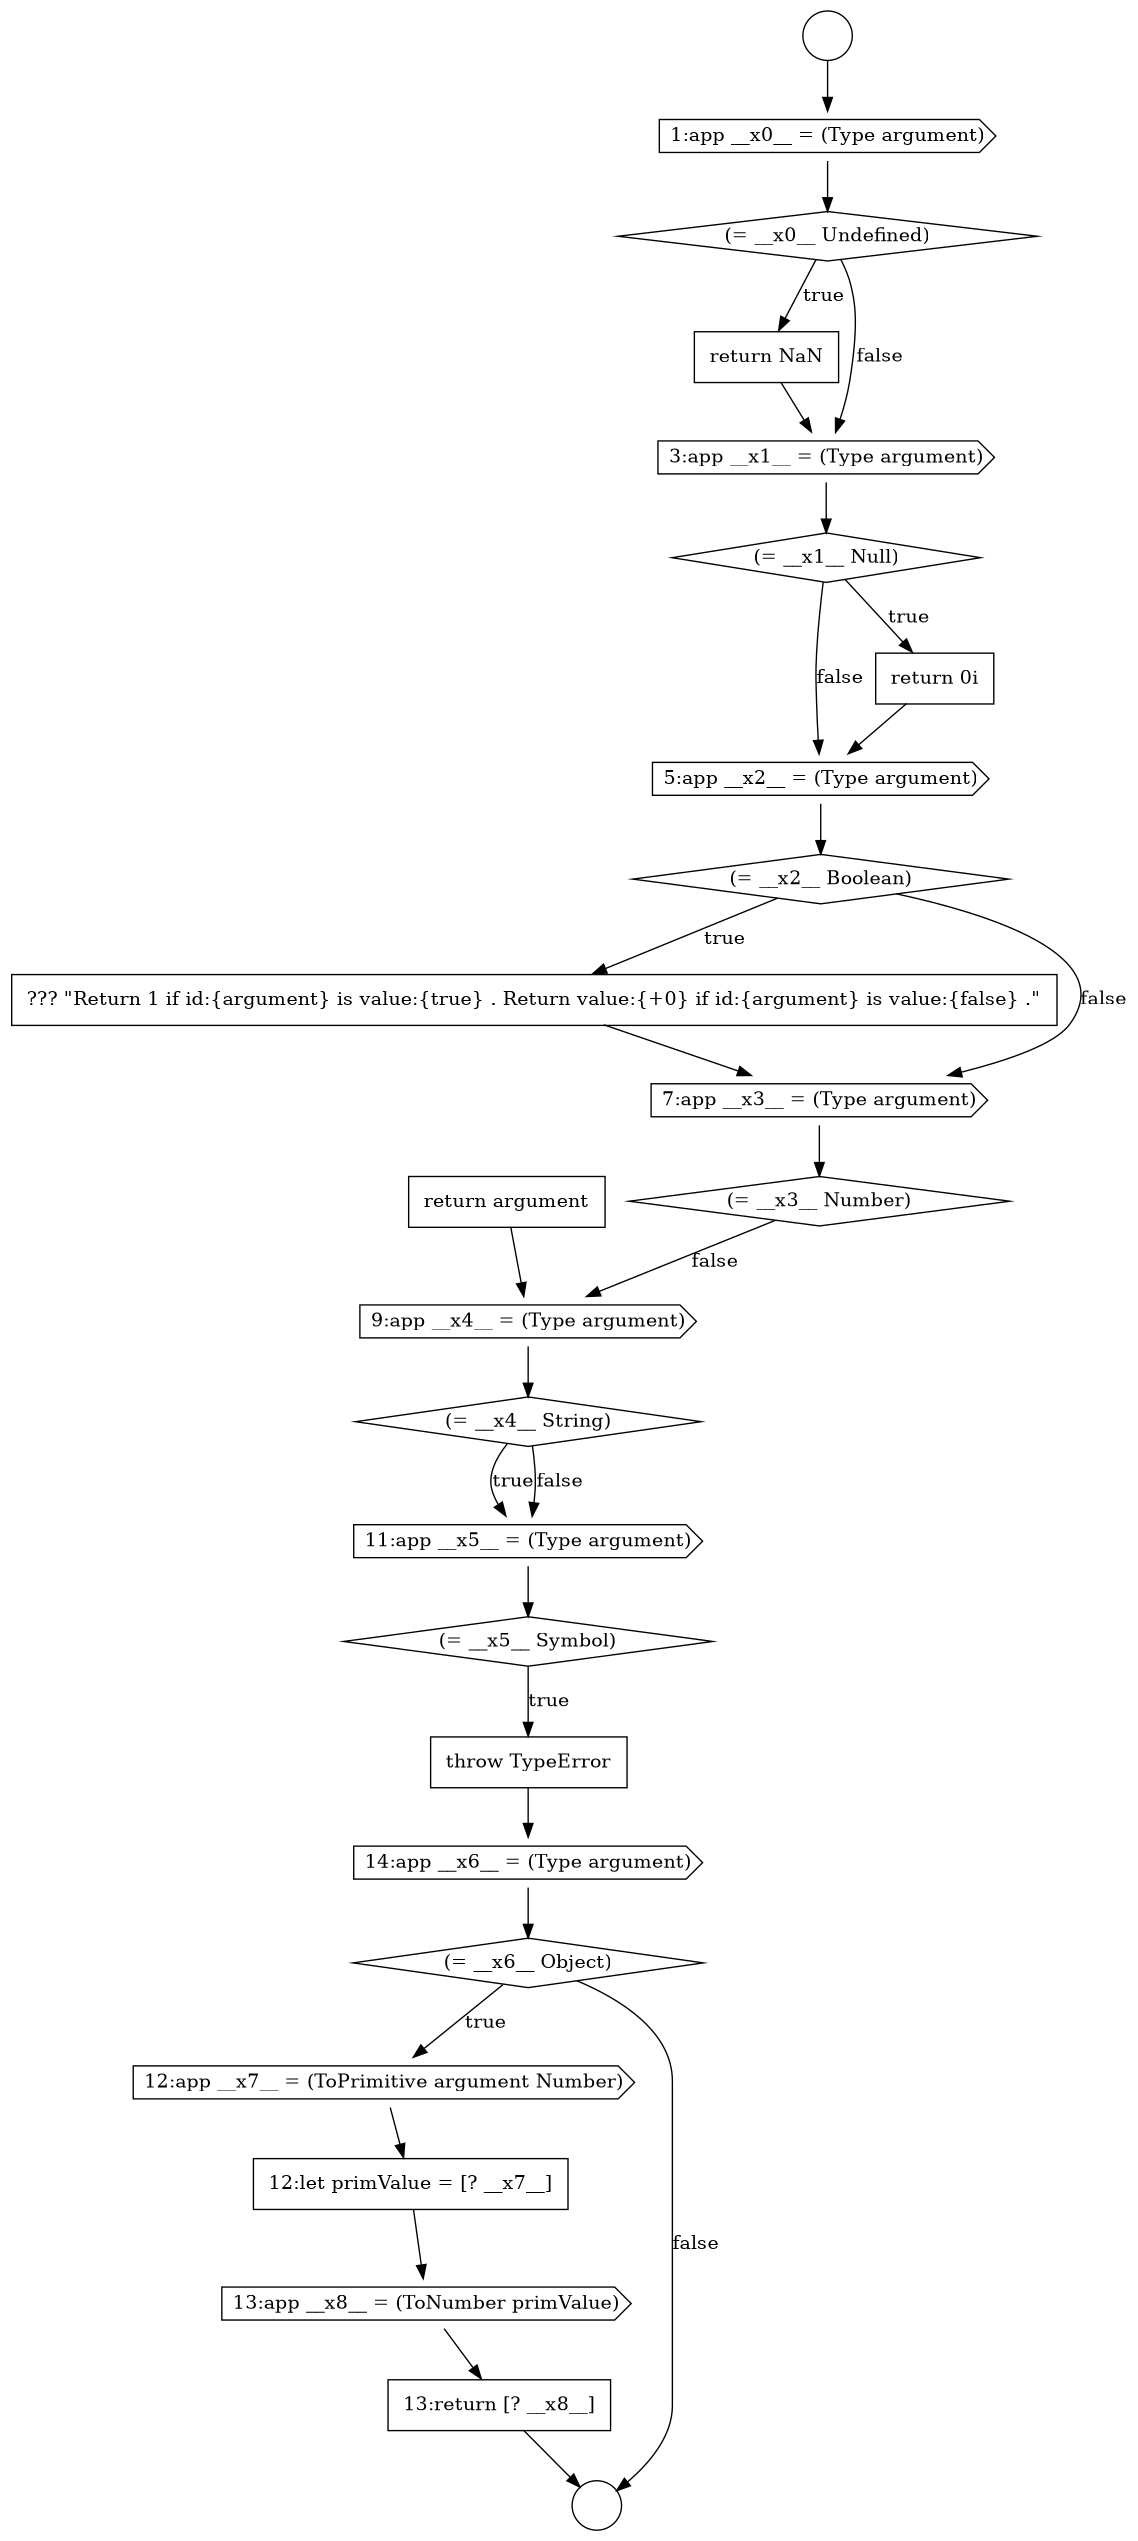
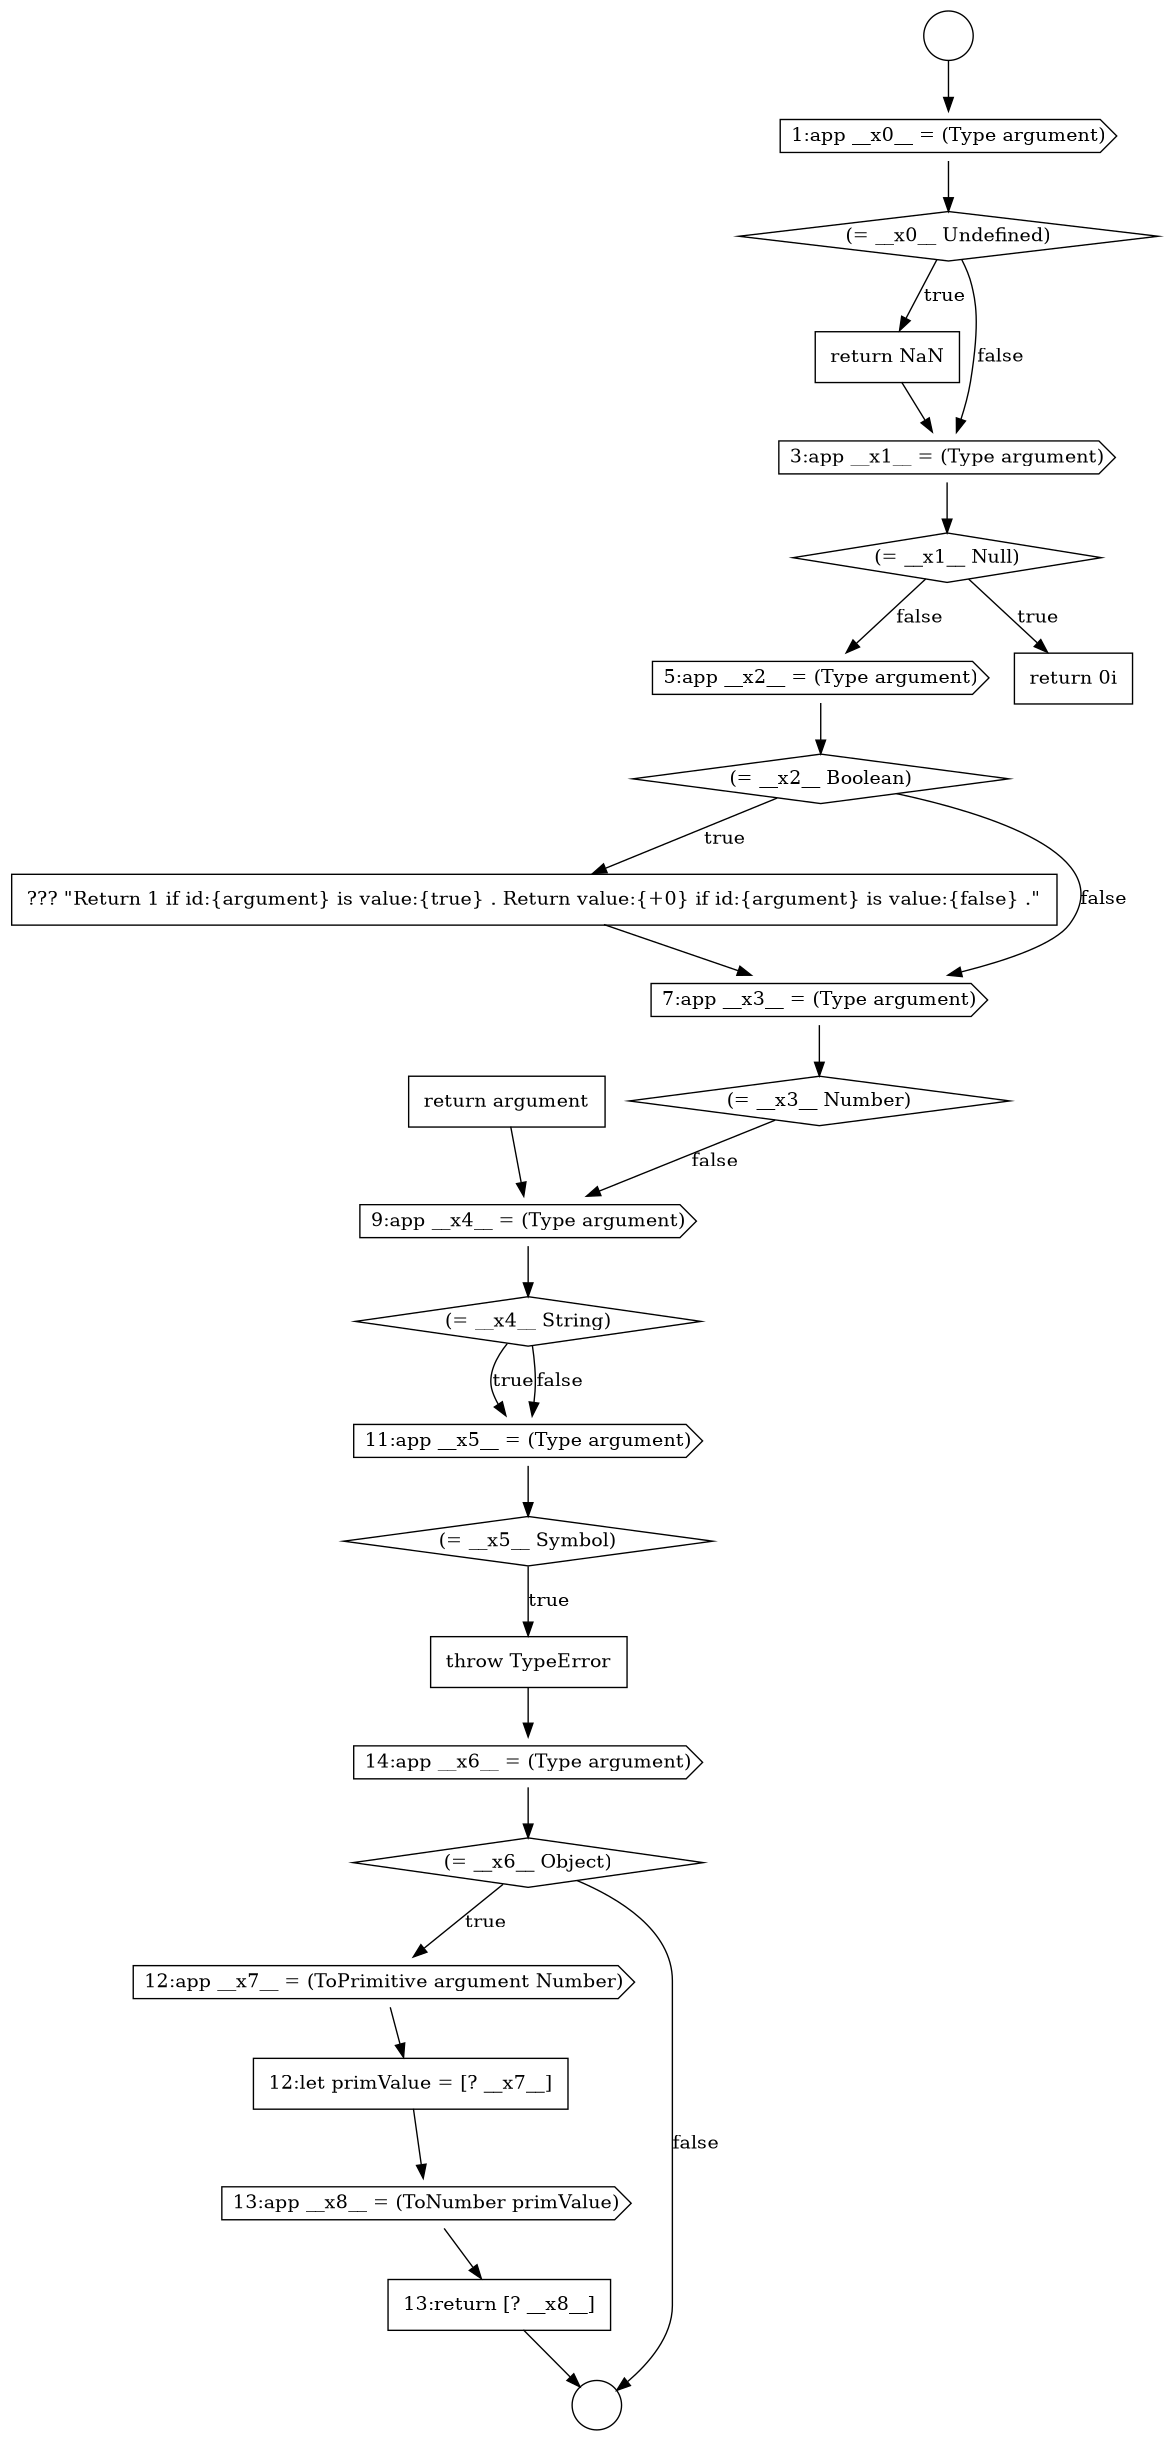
edge "return 0i" -> "5:app __x2__ = (Type argument)": removed
